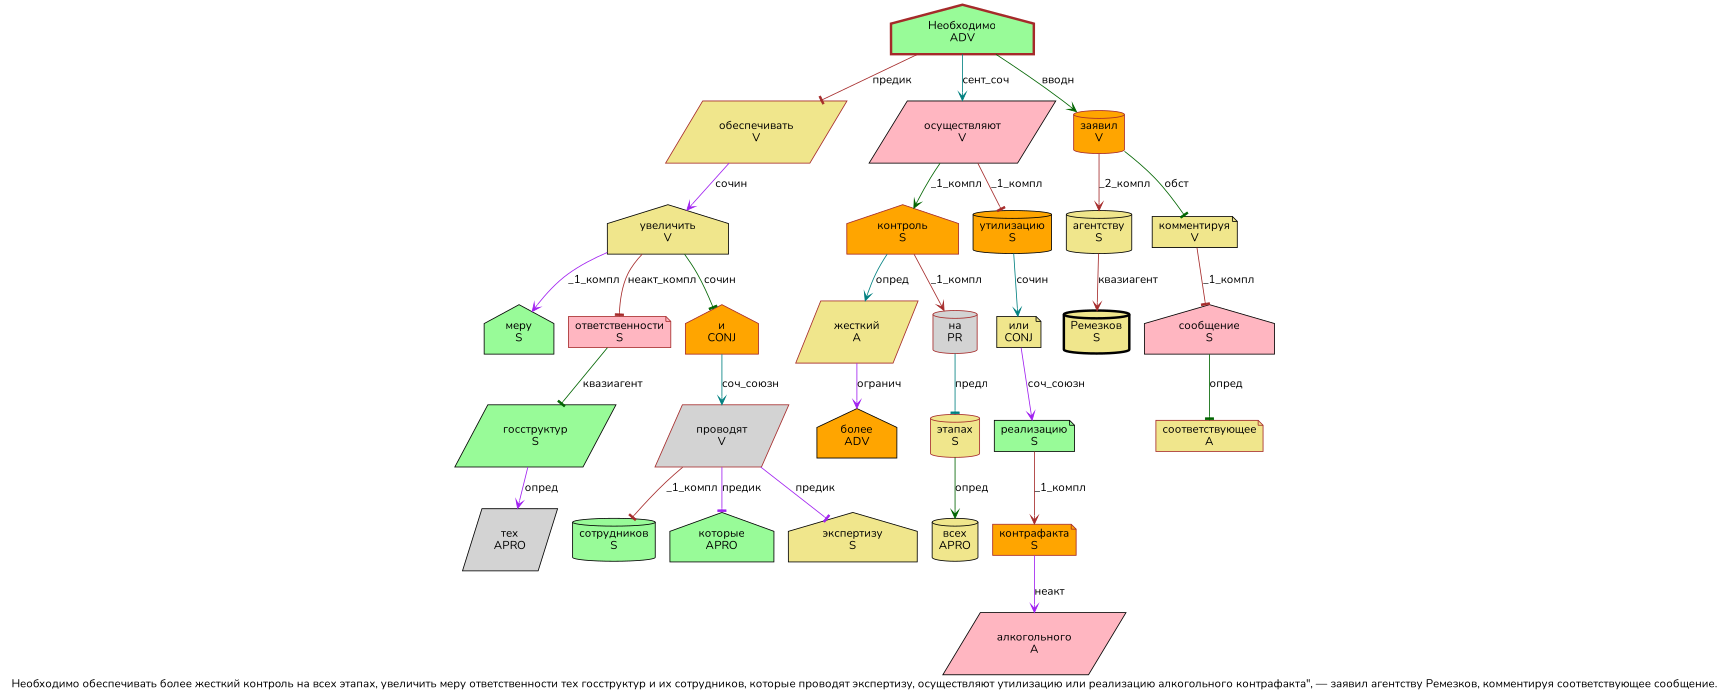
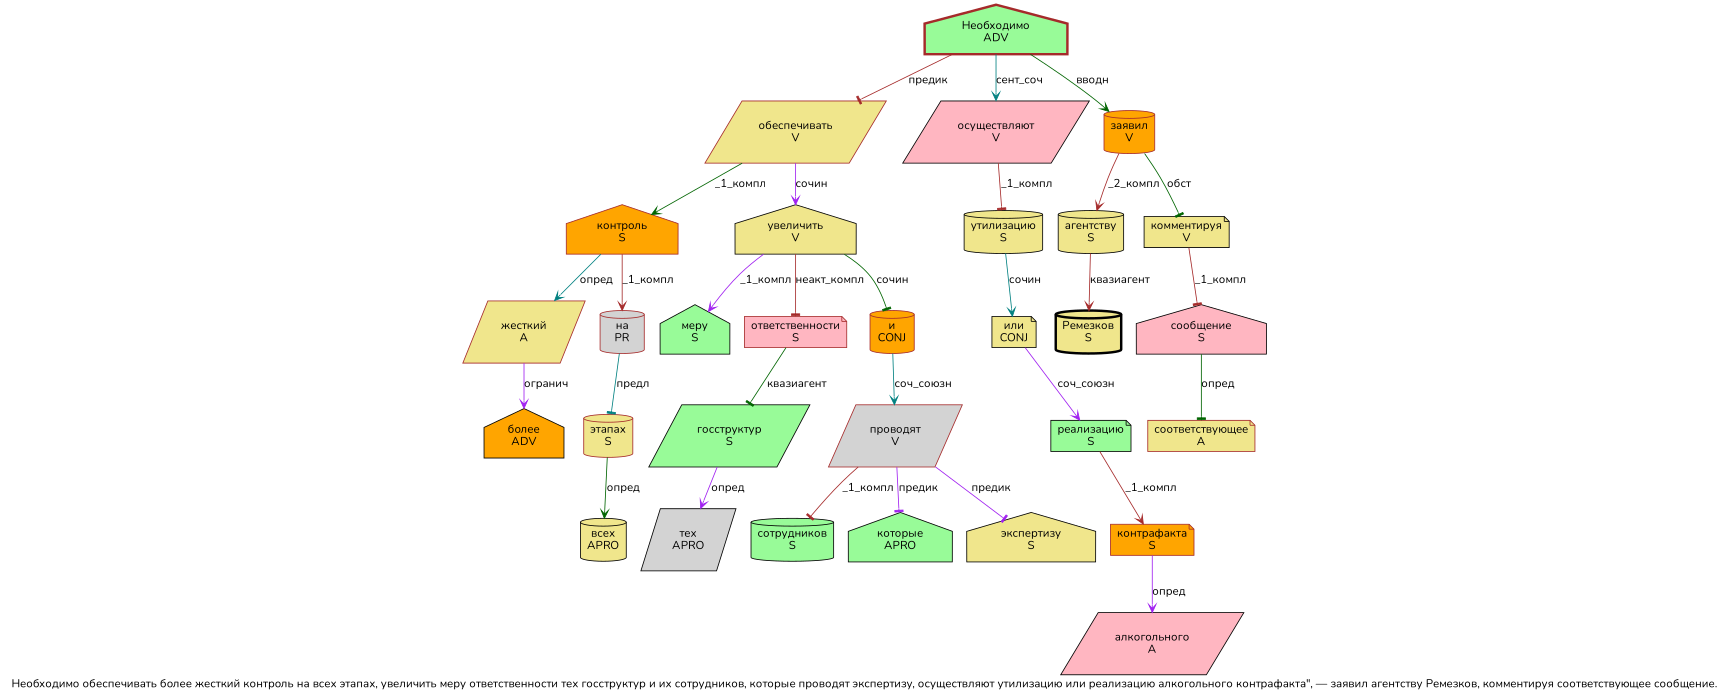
edge "осуществляют V" -> "контроль S": now "обеспечивать V" -> "контроль S"
node "утилизацию S": fillcolor orange -> khaki
node "и CONJ": shape house -> cylinder
edge "контрафакта S" -> "алкогольного A": label "неакт" -> "опред"
